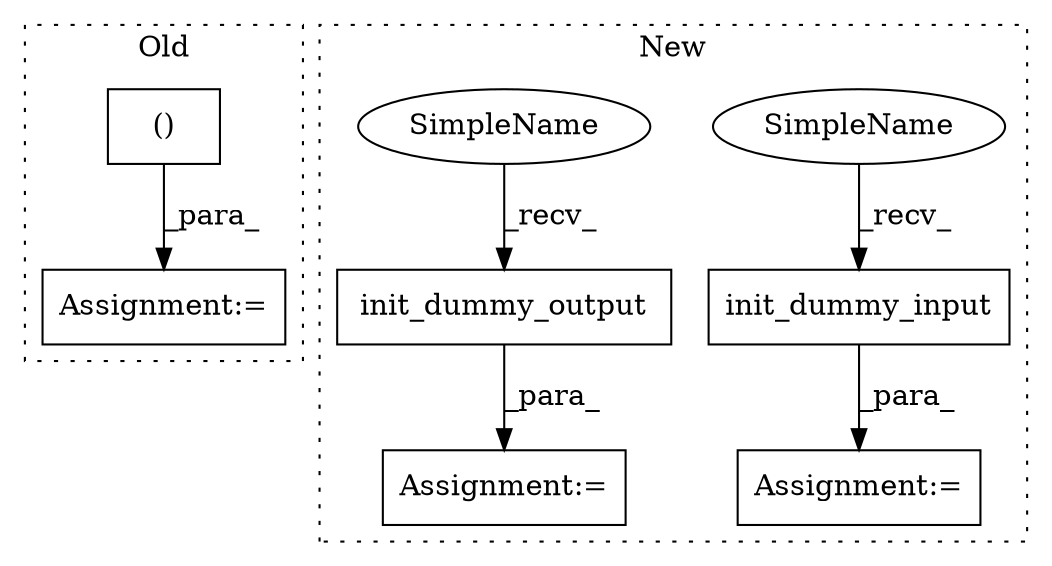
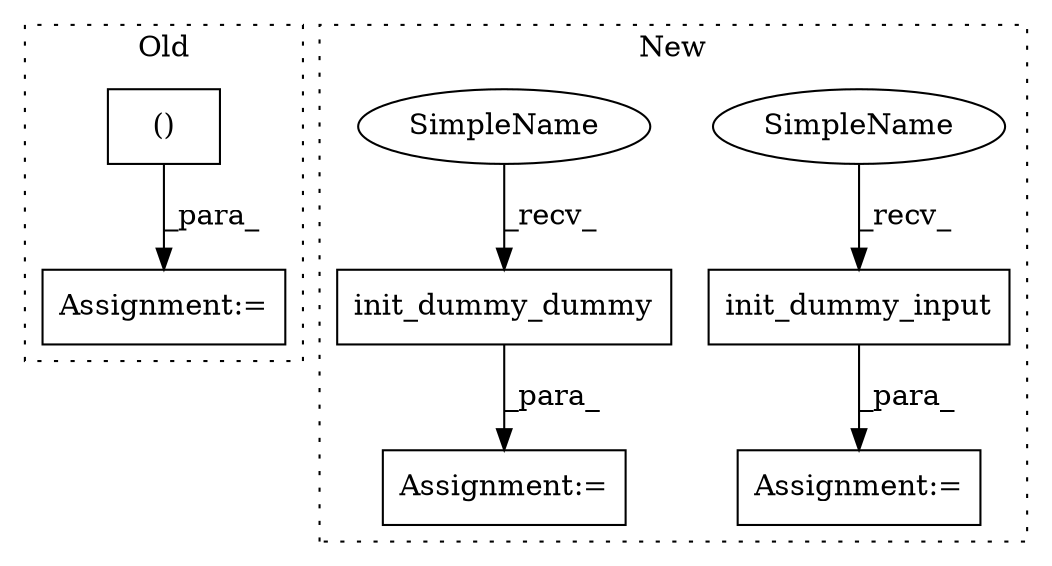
node "init_dummy_output": label "init_dummy_output" -> "init_dummy_dummy"
